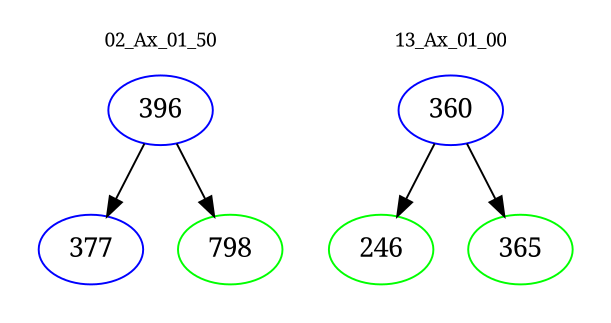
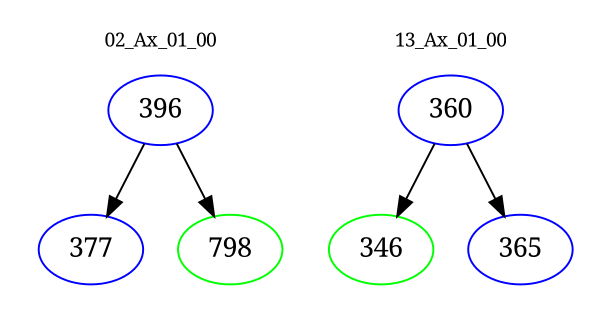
cluster "02_Ax_01_50": label "02_Ax_01_50" -> "02_Ax_01_00"
node "246": label "246" -> "346"
node "365": color green -> blue
